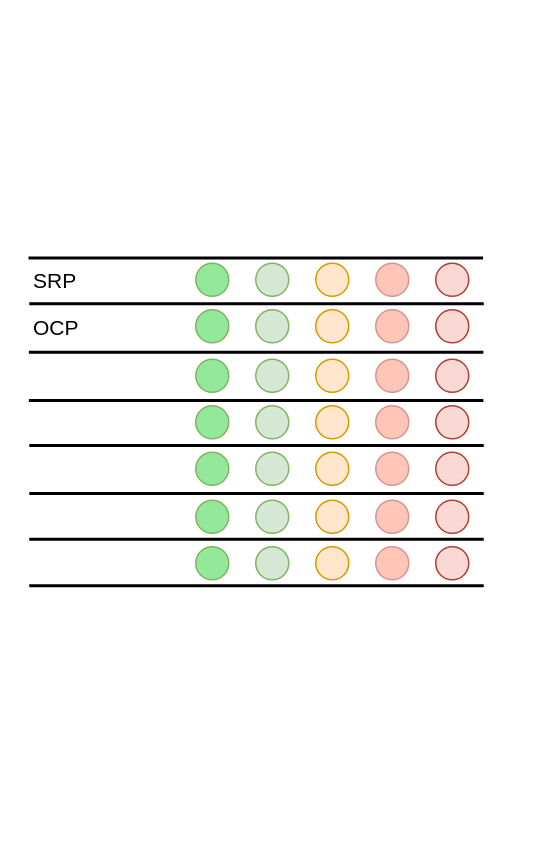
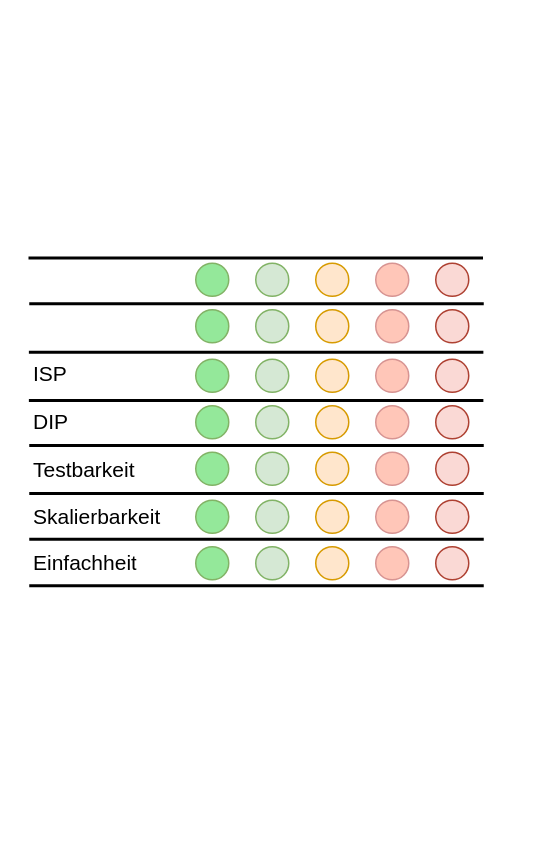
node "SRP": removed
node "OCP": removed
node "ISP": added
node "DIP": added
node "Testbarkeit": added
node "Skalierbarkeit": added
node "Einfachheit": added
